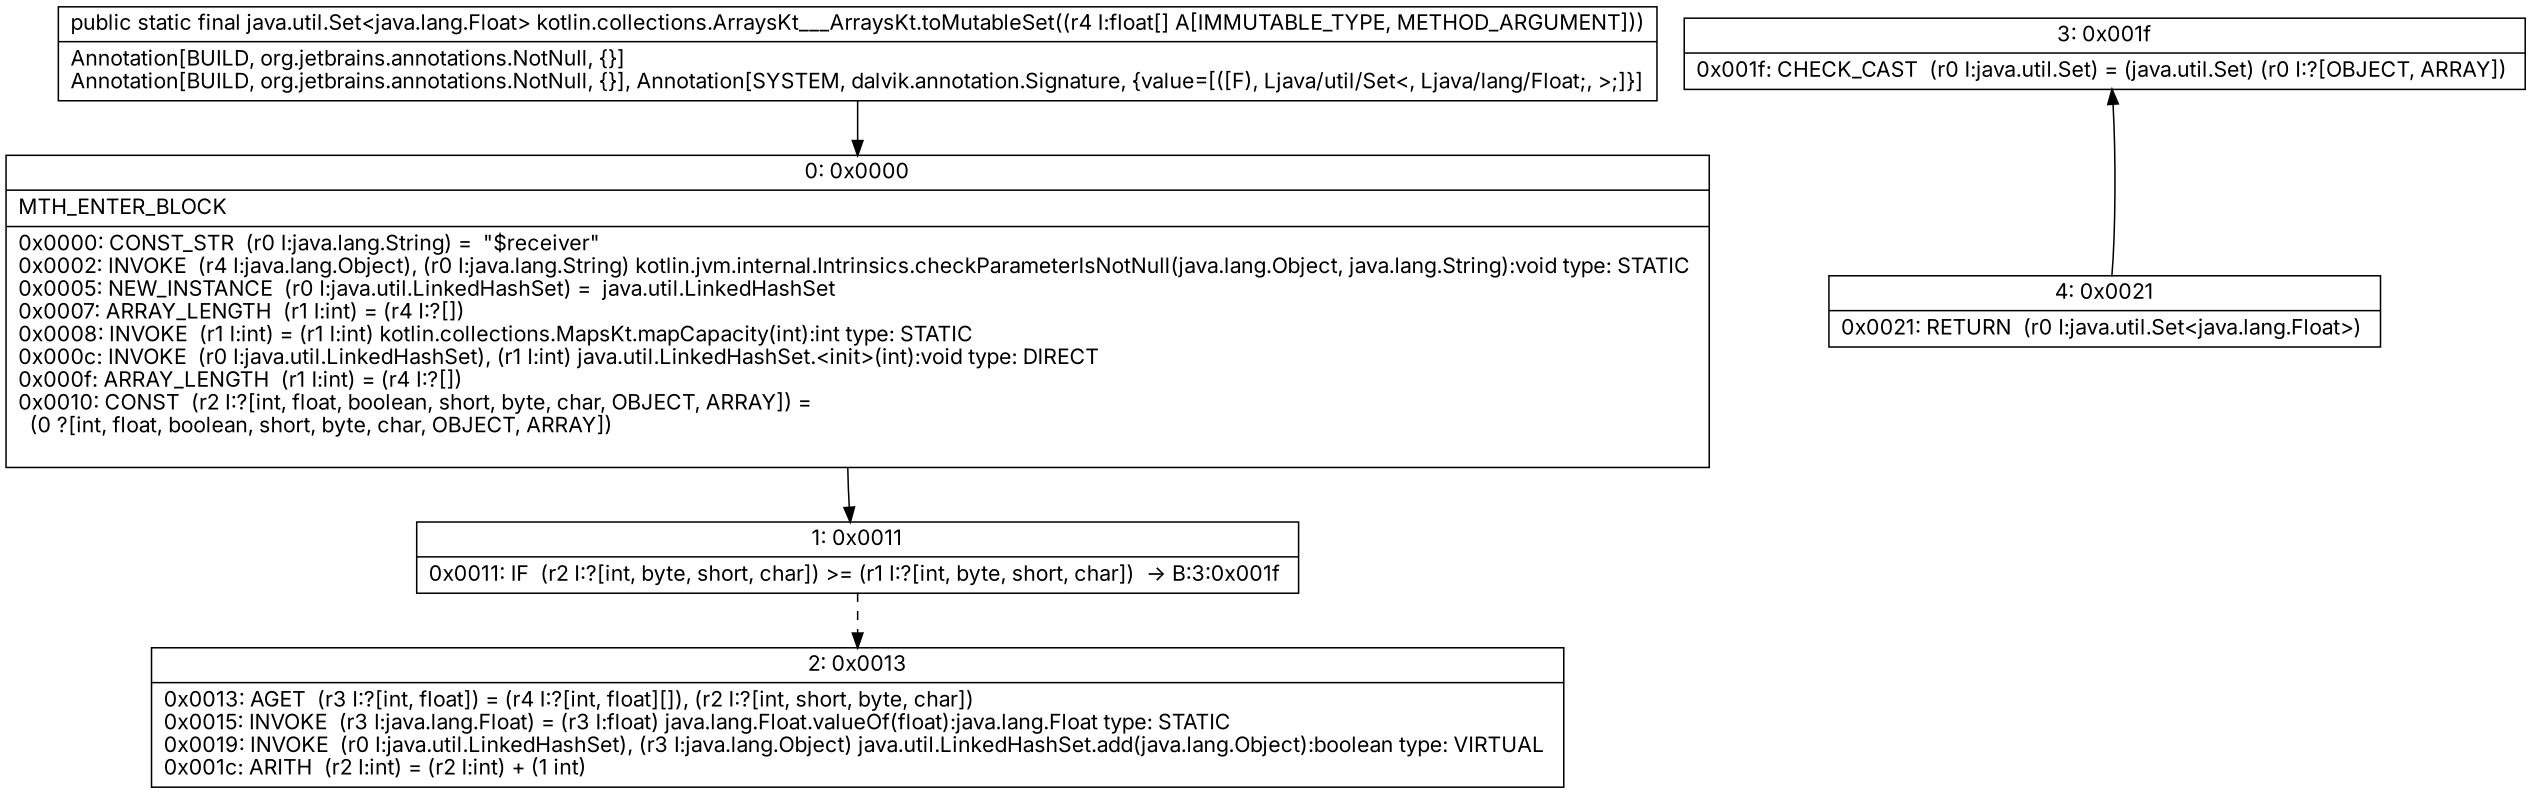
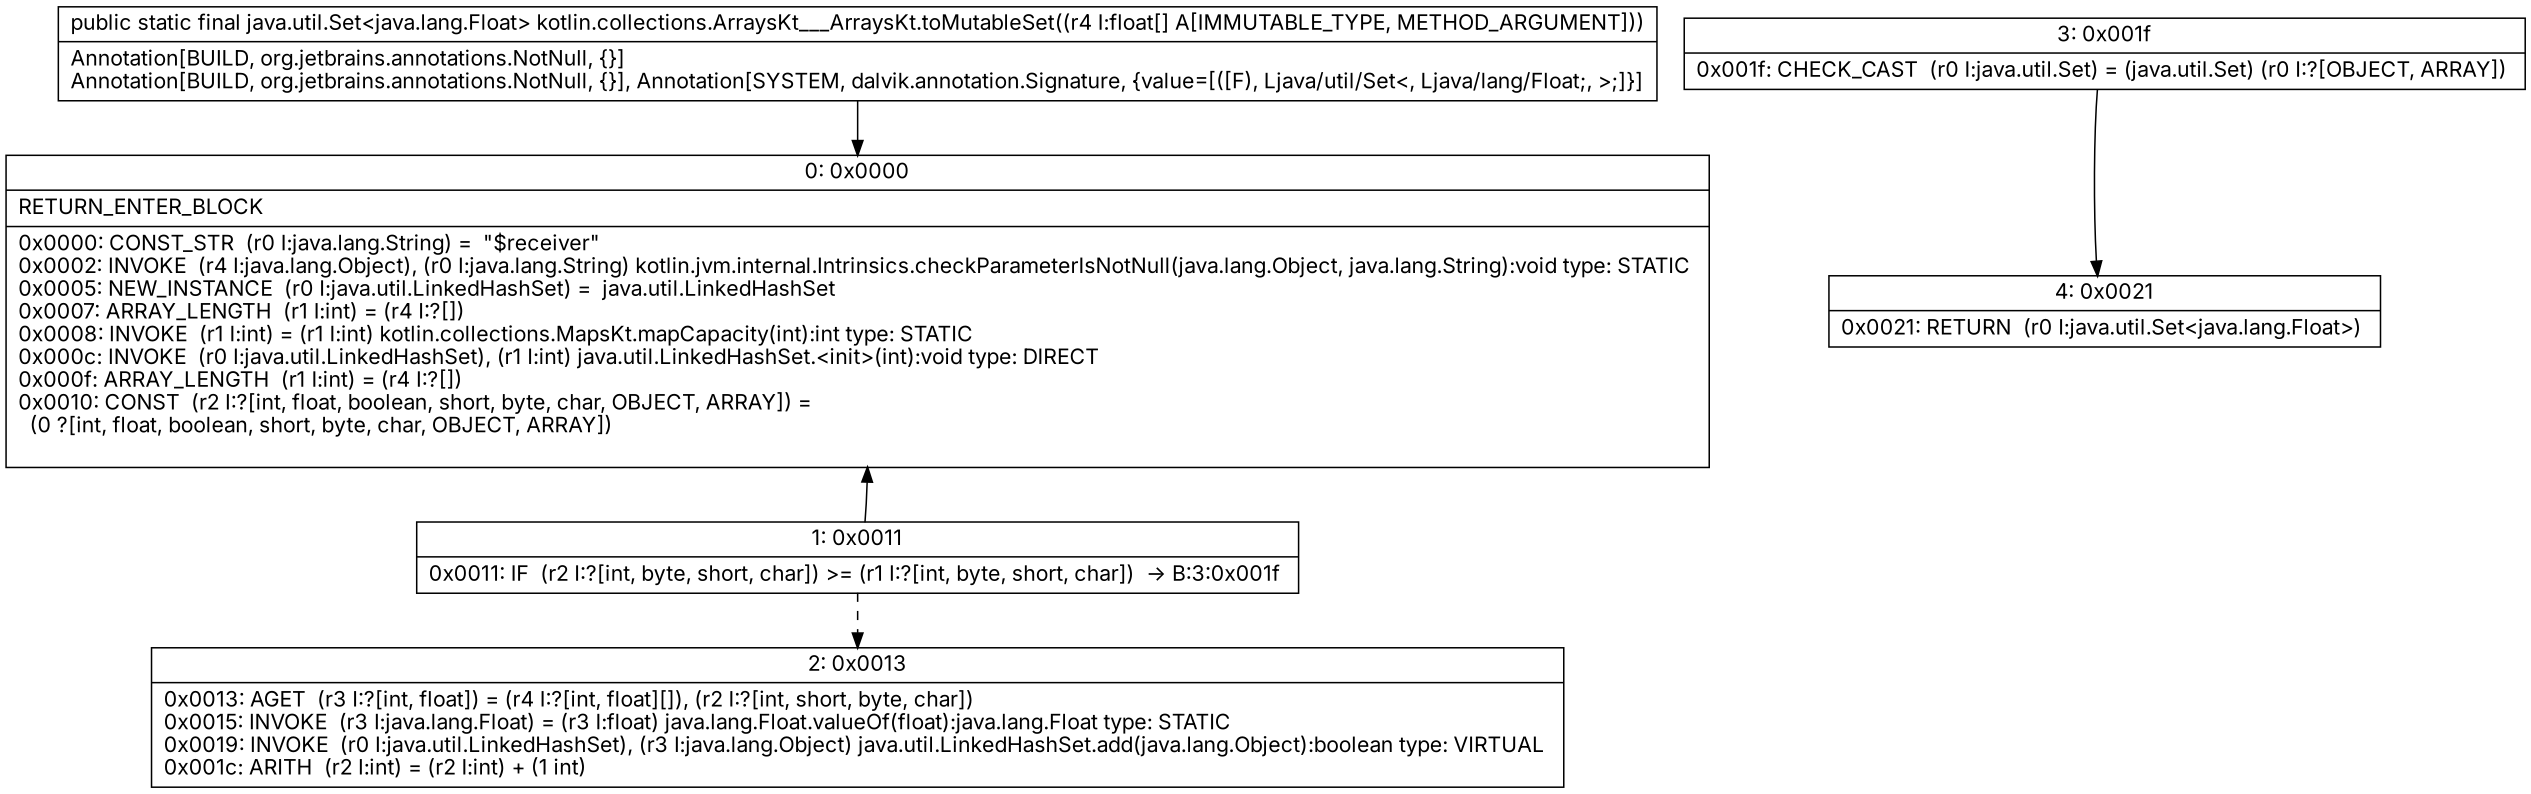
edge "4: 0x0021" -> "3: 0x001f": reversed
node "0: 0x0000": text "MTH_ENTER_BLOCK" -> "RETURN_ENTER_BLOCK"
edge "0: 0x0000" -> "1: 0x0011": reversed
